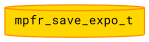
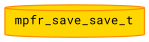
node "mpfr_save_expo_t": label "mpfr_save_expo_t" -> "mpfr_save_save_t"
